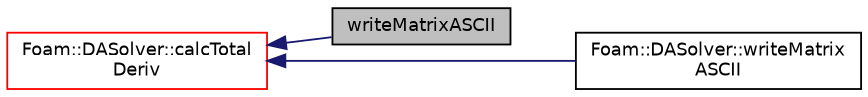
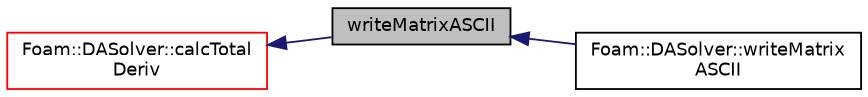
edge "Foam::DASolver::writeMatrix ASCII" -> "Foam::DASolver::calcTotal Deriv": now "Foam::DASolver::writeMatrix ASCII" -> "writeMatrixASCII"
